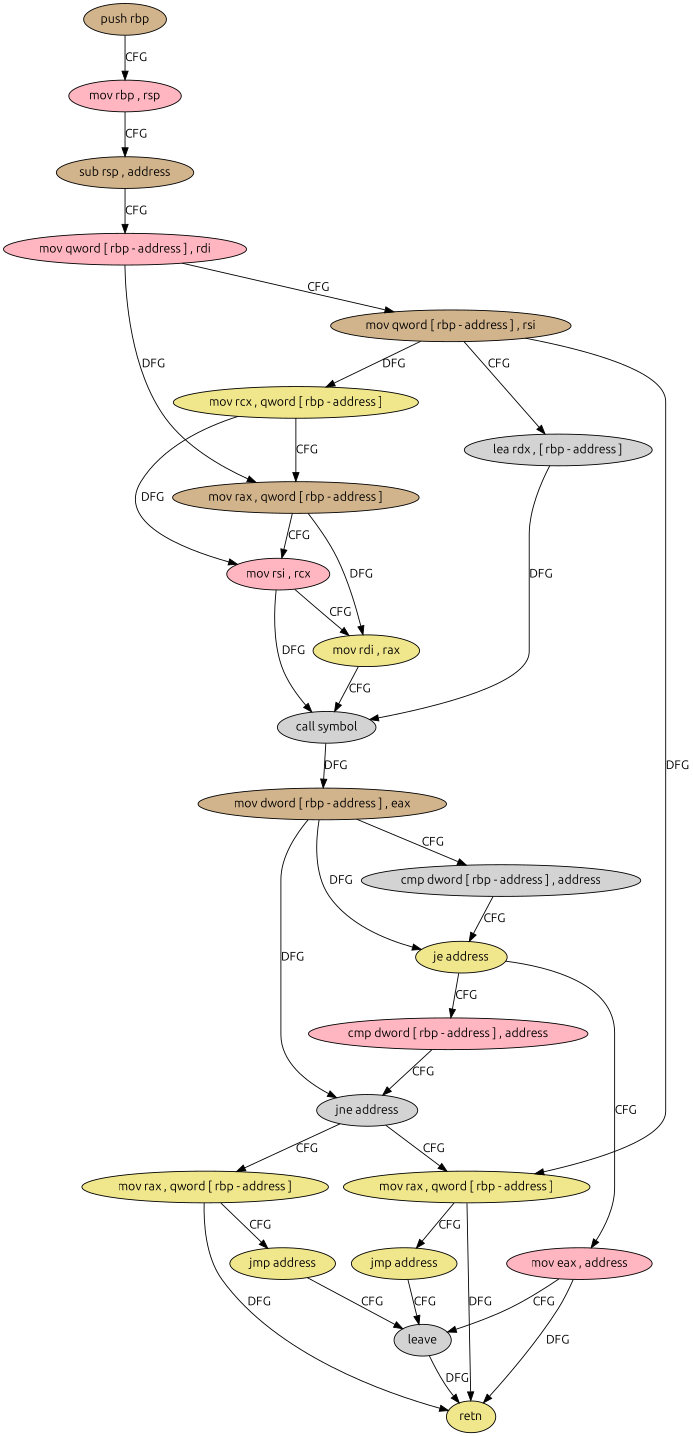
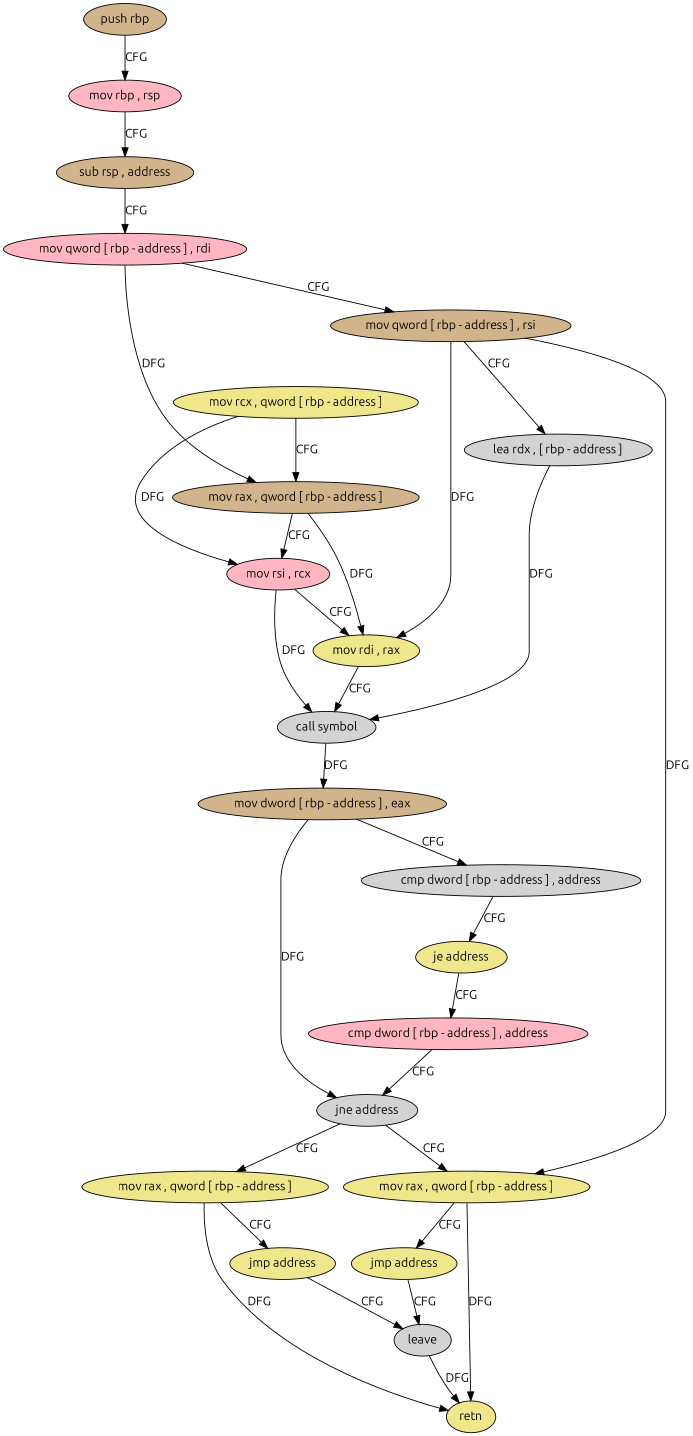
edge "mov qword [ rbp - address ] , rsi" -> "mov rcx , qword [ rbp - address ]": now "mov qword [ rbp - address ] , rsi" -> "mov rdi , rax"
edge "mov dword [ rbp - address ] , eax" -> "je address": removed, label "DFG"
node "mov eax , address": removed
